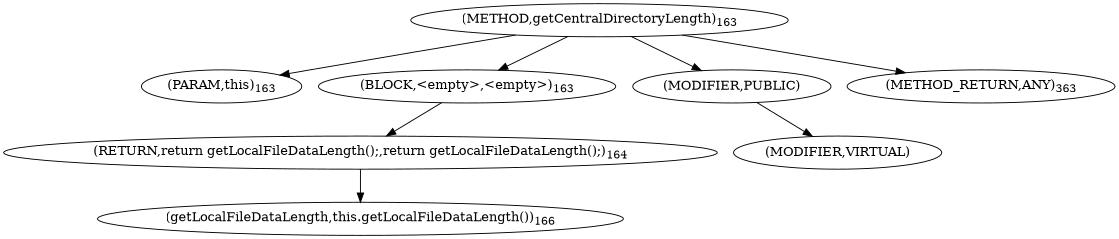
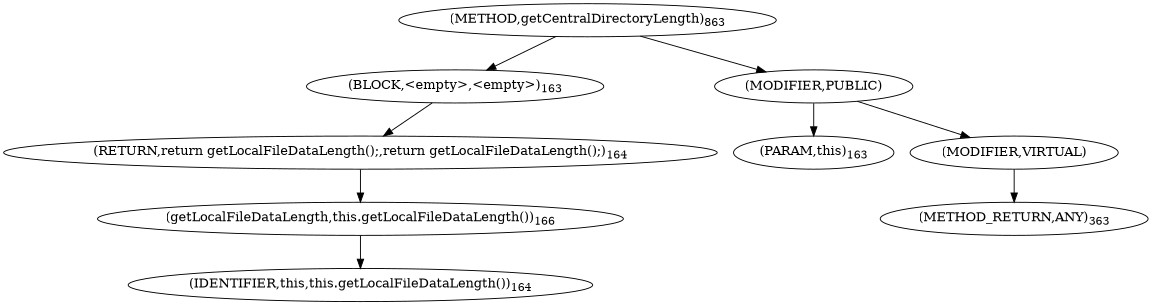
node "(METHOD,getCentralDirectoryLength)": text "163" -> "863"
edge "(METHOD,getCentralDirectoryLength)" -> "(METHOD_RETURN,ANY)": now "(MODIFIER,VIRTUAL)" -> "(METHOD_RETURN,ANY)"
edge "(METHOD,getCentralDirectoryLength)" -> "(PARAM,this)": now "(MODIFIER,PUBLIC)" -> "(PARAM,this)"
node "(IDENTIFIER,this,this.getLocalFileDataLength())": added
